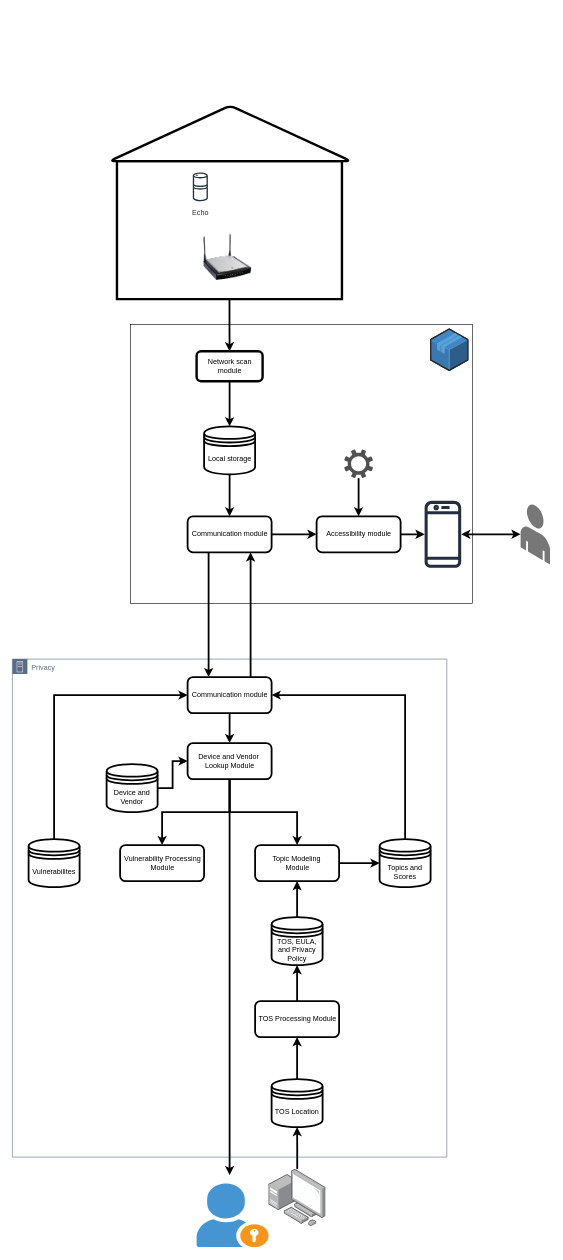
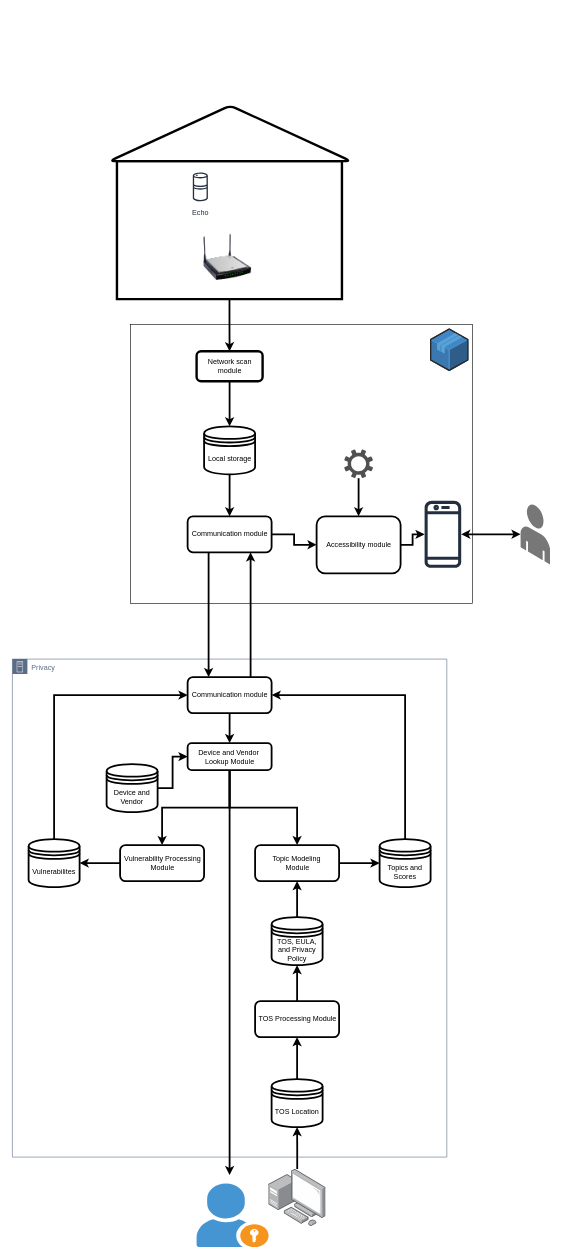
node "Accessibility module": size 84x36 -> 84x57
node "Device and Vendor Lookup Module": size 84x36 -> 84x27
edge "Vulnerability Processing Module" -> "Vulnerabilites": added
